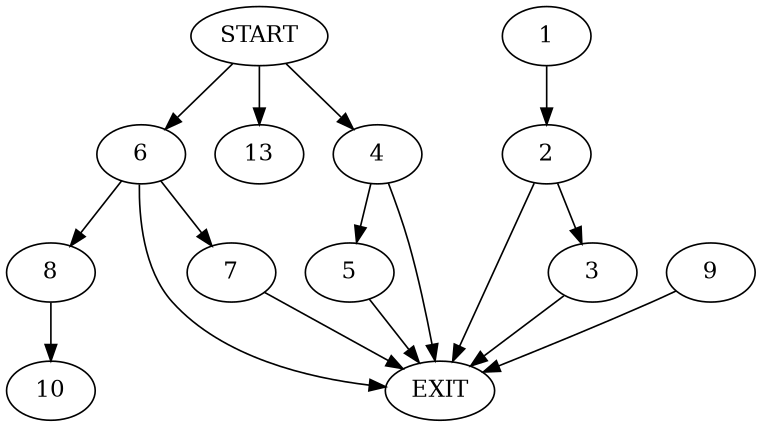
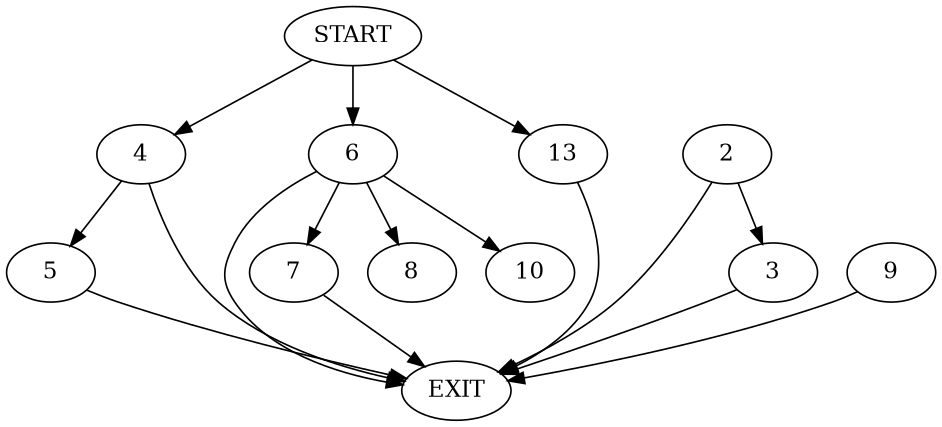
node "1": removed
edge "13" -> "EXIT": added
edge "8" -> "10": now "6" -> "10"
